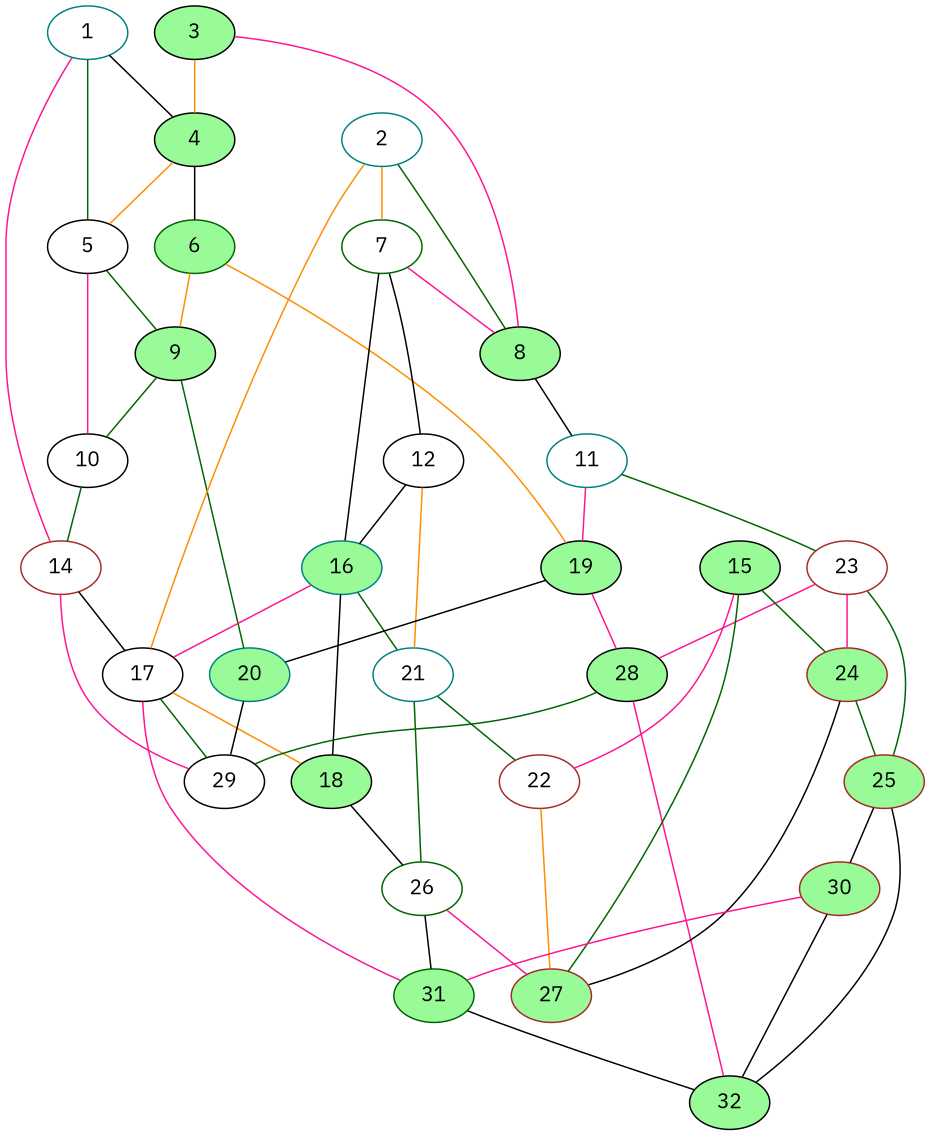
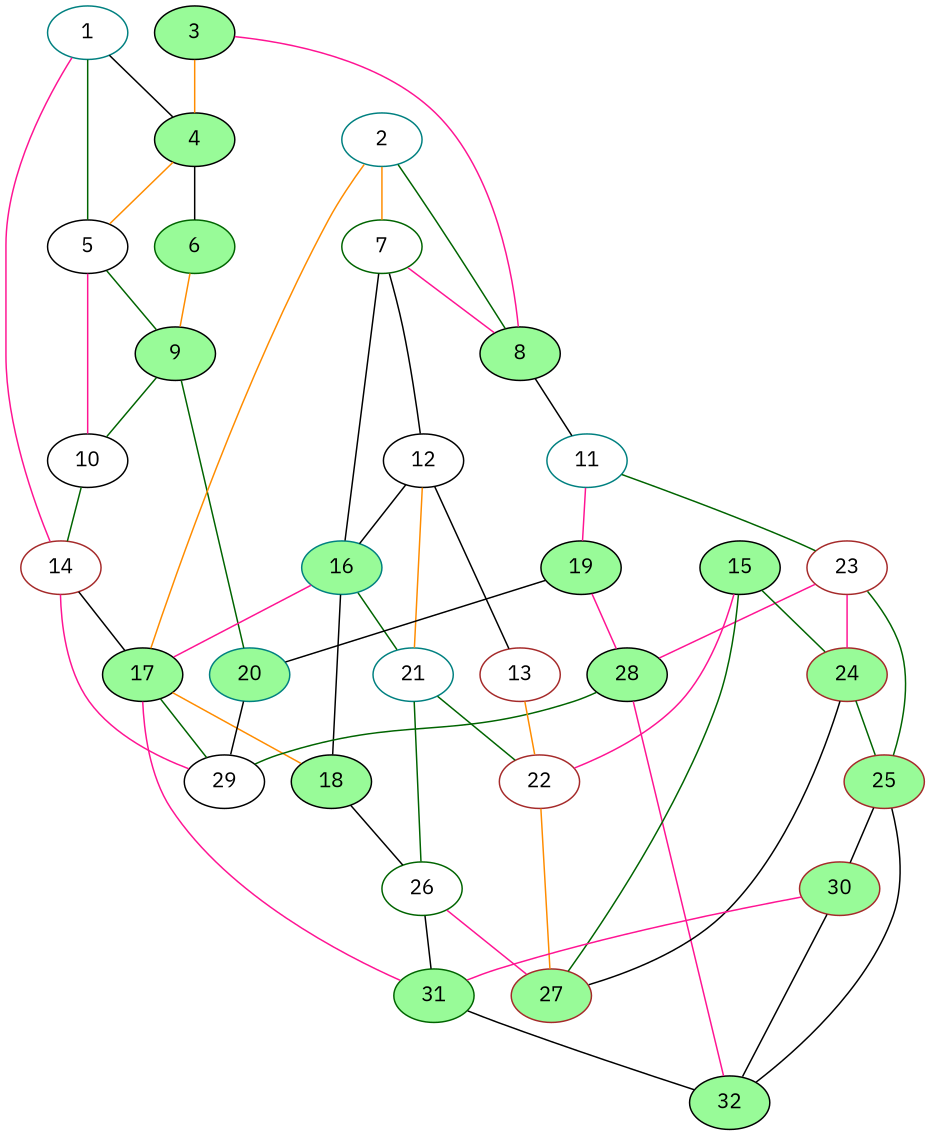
edge "6" -- "19": removed
node "17": fillcolor white -> palegreen
node "13": added
